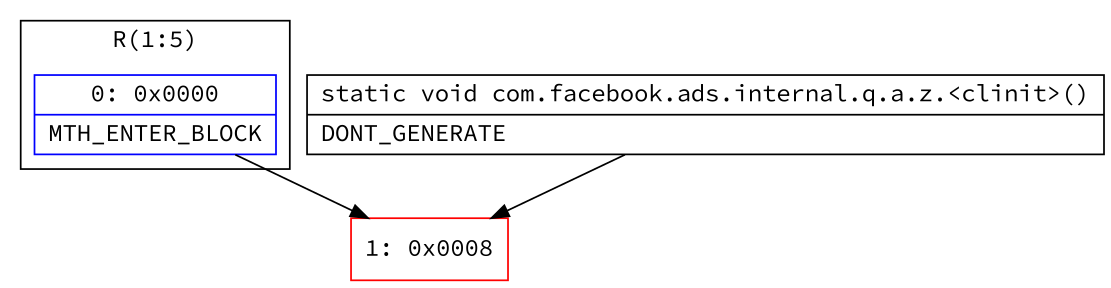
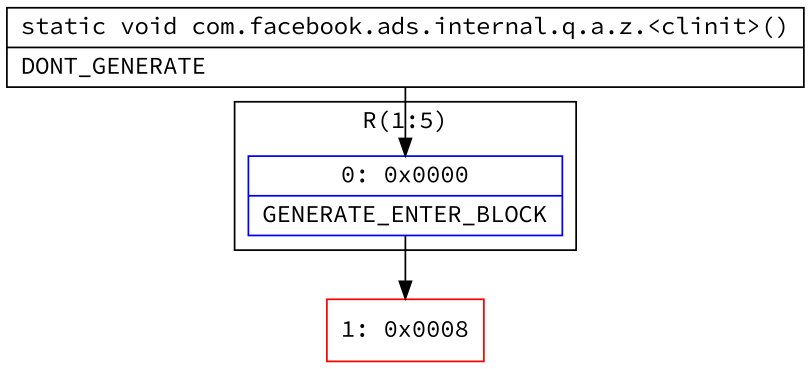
node "0: 0x0000": text "MTH_ENTER_BLOCK" -> "GENERATE_ENTER_BLOCK"
edge "static void com.facebook.ads.internal.q.a.z.<clinit>()" -> "1: 0x0008": now "static void com.facebook.ads.internal.q.a.z.<clinit>()" -> "0: 0x0000"
